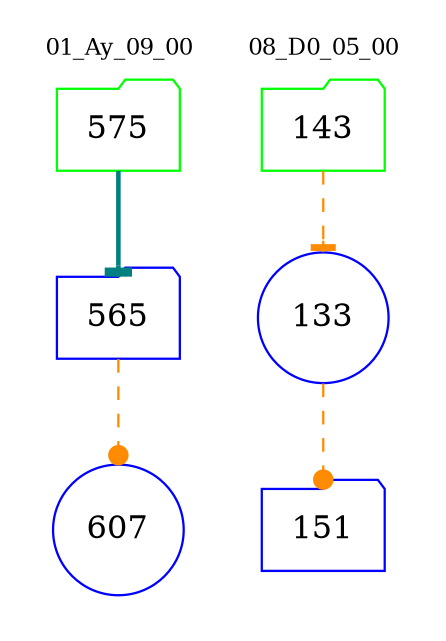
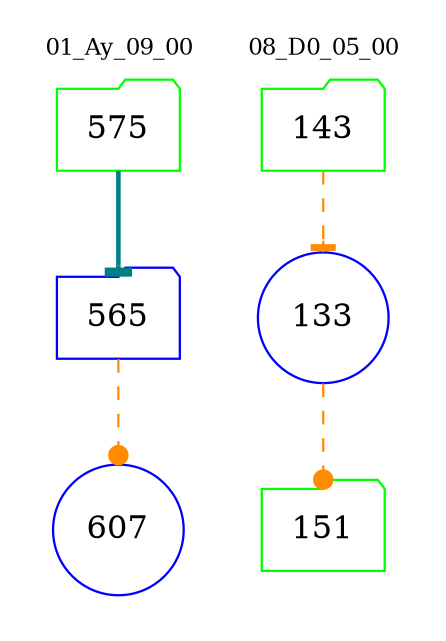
node "151": color blue -> green
